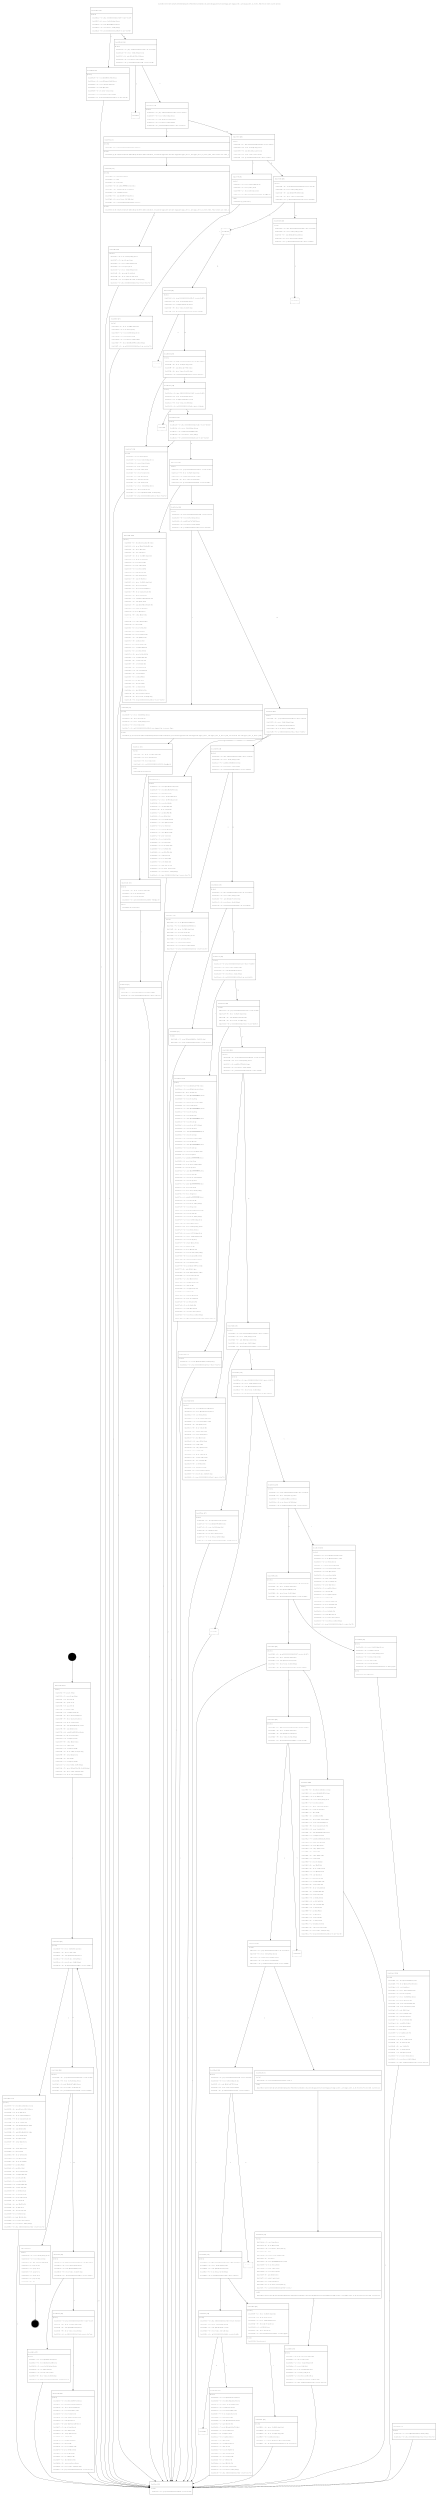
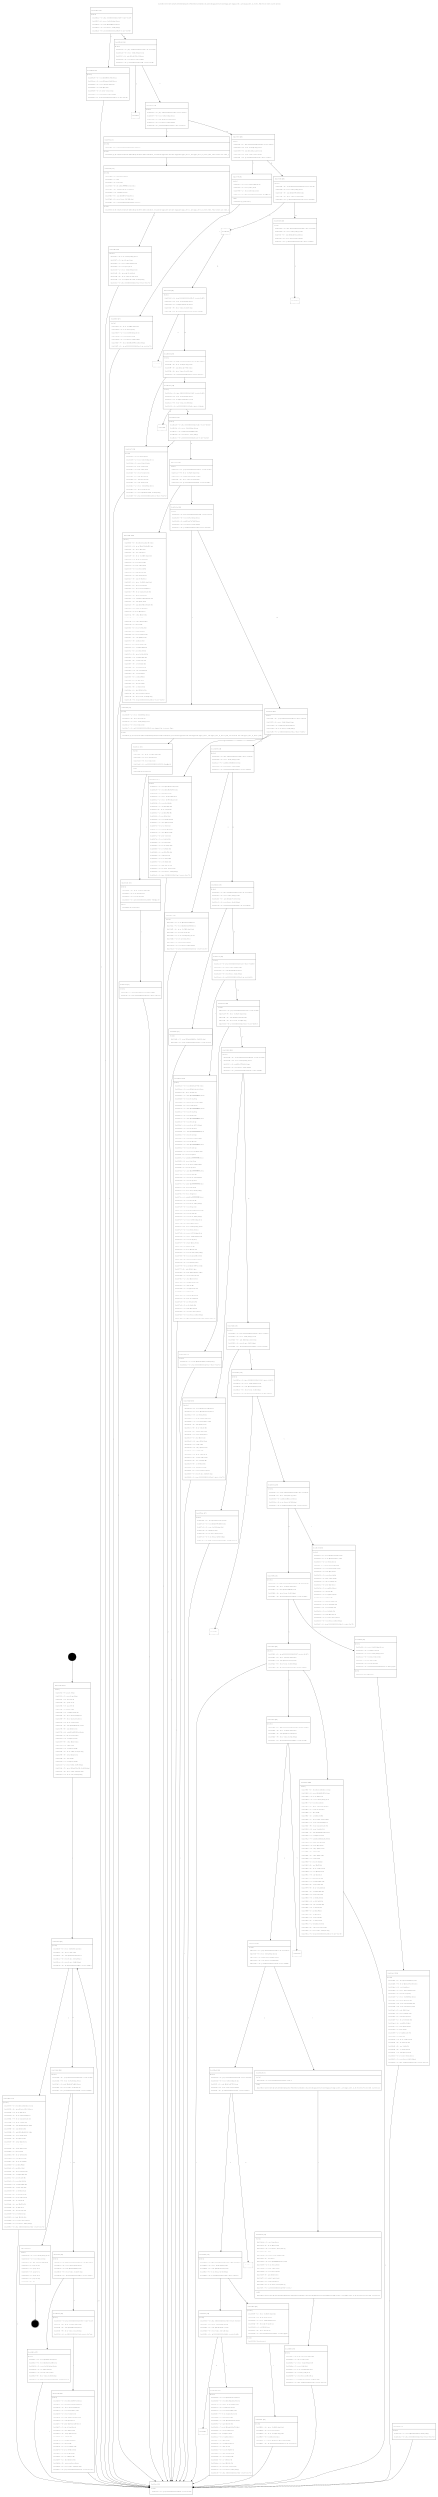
edge "0x401e50" -> "0x401ec2 [5]": now "0x401ba8 [83]" -> "0x401ec2 [5]"
